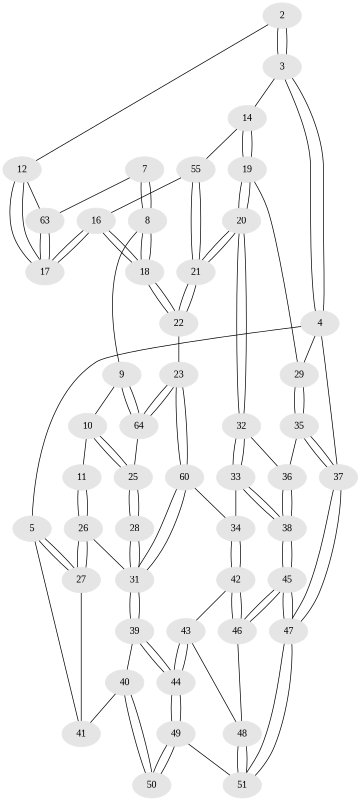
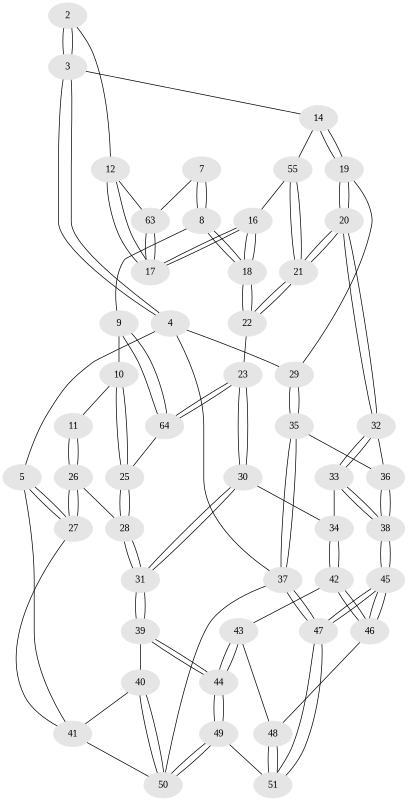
node "60": label "60" -> "30"
edge "26" -- "31": now "26" -- "28"
edge "37" -- "50": added
edge "41" -- "50": added
